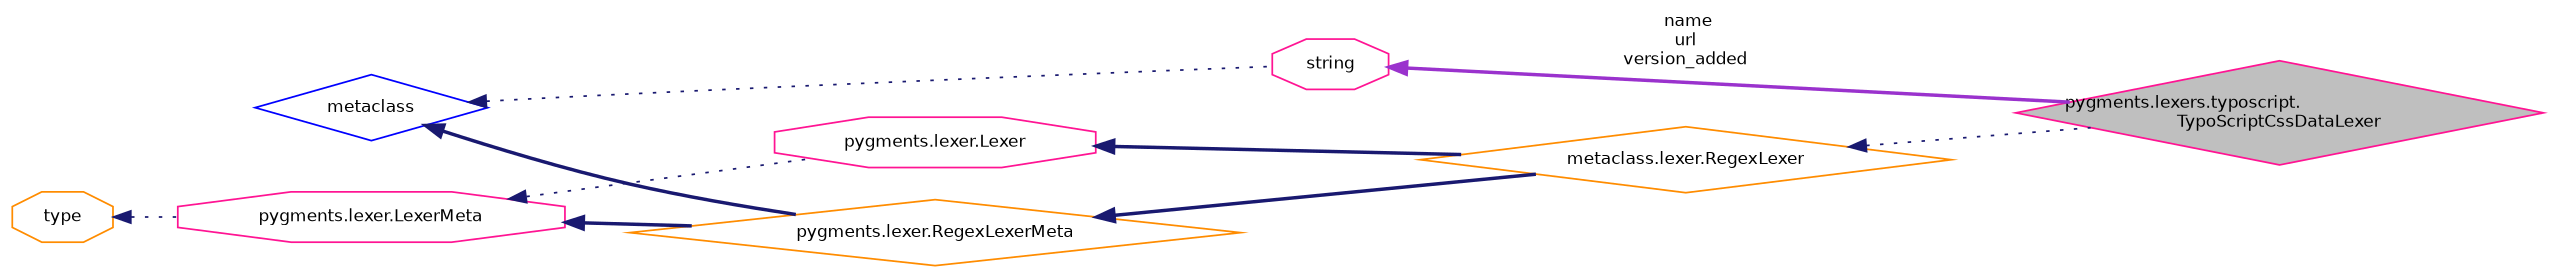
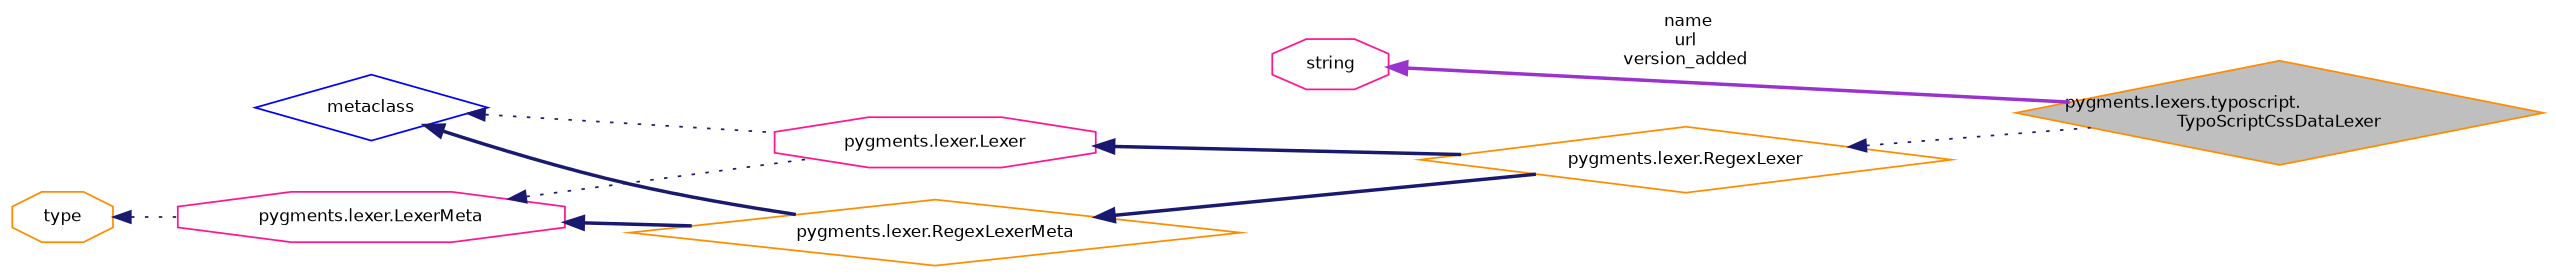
edge "string" -> "metaclass": now "pygments.lexer.Lexer" -> "metaclass"
node "pygments.lexers.typoscript. TypoScriptCssDataLexer": color deeppink -> darkorange
node "metaclass.lexer.RegexLexer": label "metaclass.lexer.RegexLexer" -> "pygments.lexer.RegexLexer"
